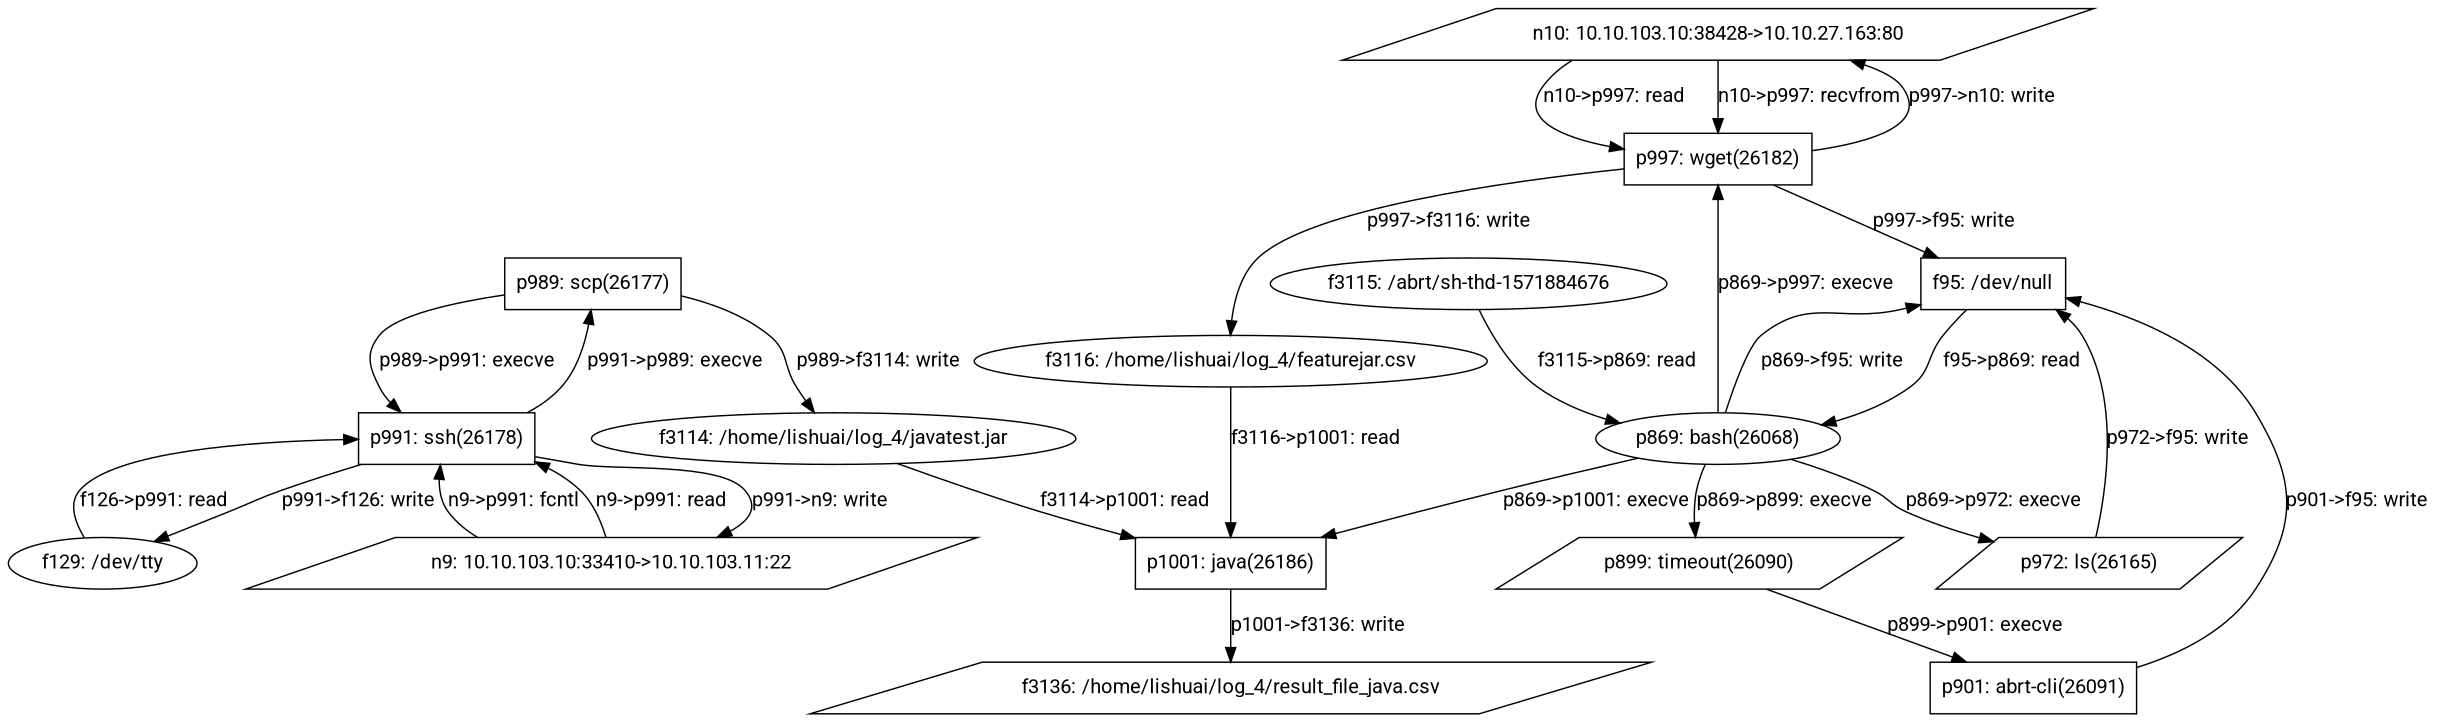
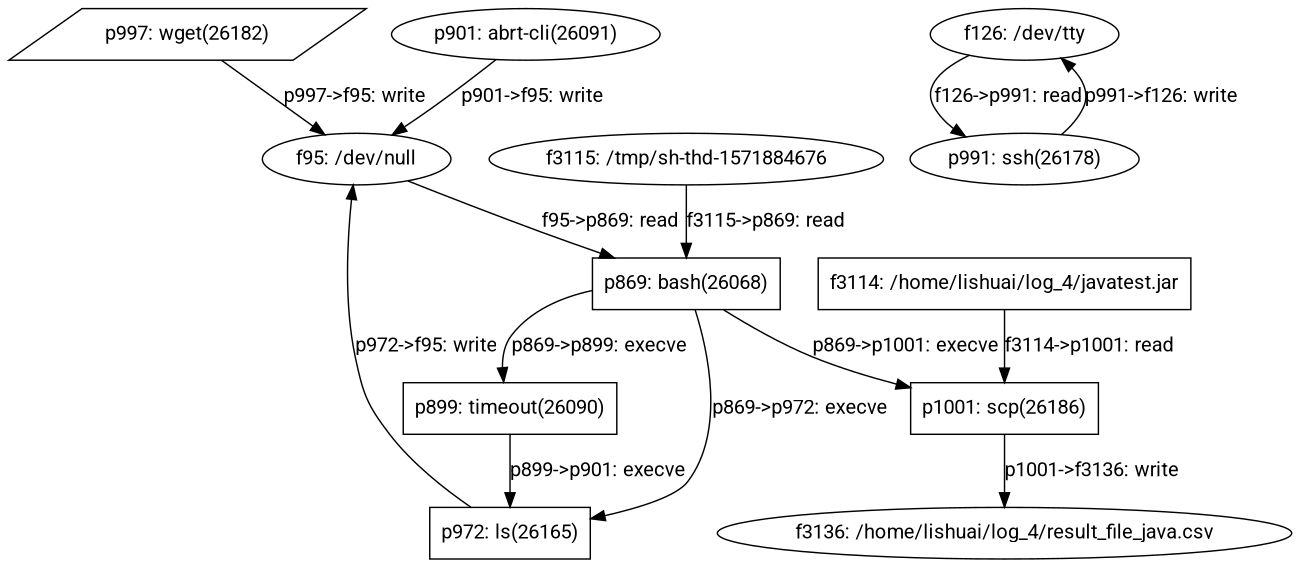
node "n10: 10.10.103.10:38428->10.10.27.163:80": removed
node "p997: wget(26182)": shape box -> parallelogram
node "p989: scp(26177)": removed
node "f3115: /abrt/sh-thd-1571884676": label "f3115: /abrt/sh-thd-1571884676" -> "f3115: /tmp/sh-thd-1571884676"
node "f95: /dev/null": shape box -> ellipse
edge "p869: bash(26068)" -> "p997: wget(26182)": removed, label "p869->p997: execve"
edge "p869: bash(26068)" -> "f95: /dev/null": removed, label "p869->f95: write"
node "f3116: /home/lishuai/log_4/featurejar.csv": removed
node "p991: ssh(26178)": shape box -> ellipse
node "f3114: /home/lishuai/log_4/javatest.jar": shape ellipse -> box
node "p869: bash(26068)": shape ellipse -> box
node "f129: /dev/tty": label "f129: /dev/tty" -> "f126: /dev/tty"
node "n9: 10.10.103.10:33410->10.10.103.11:22": removed
node "p1001: java(26186)": label "p1001: java(26186)" -> "p1001: scp(26186)"
node "p899: timeout(26090)": shape parallelogram -> box
node "p972: ls(26165)": shape parallelogram -> box
edge "p899: timeout(26090)" -> "p901: abrt-cli(26091)": now "p899: timeout(26090)" -> "p972: ls(26165)"
node "f3136: /home/lishuai/log_4/result_file_java.csv": shape parallelogram -> ellipse
node "p901: abrt-cli(26091)": shape box -> ellipse
